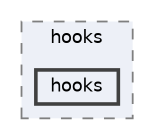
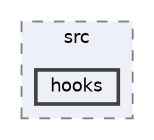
cluster "hooks": label "hooks" -> "src"
